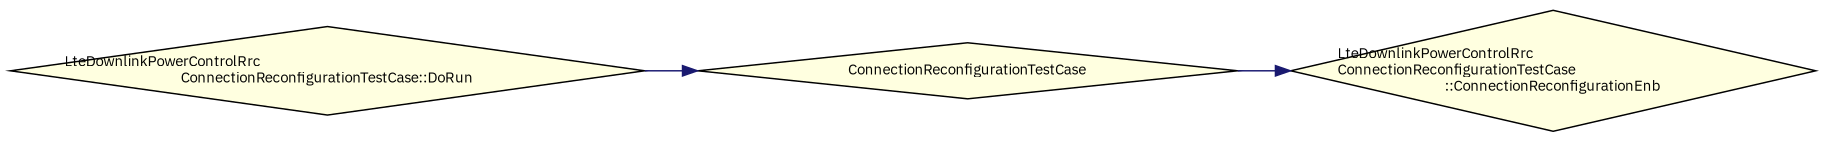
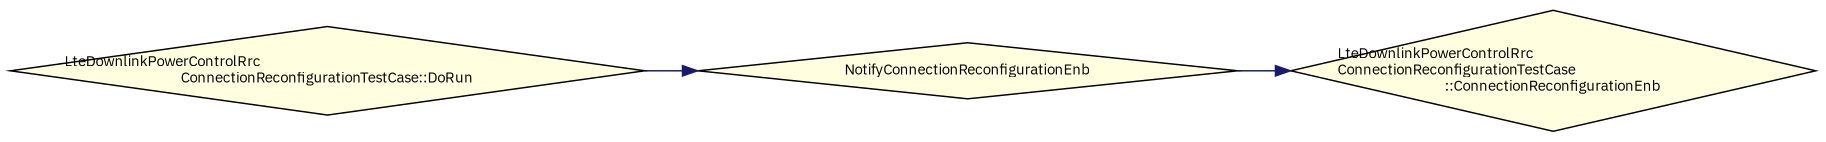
node "ConnectionReconfigurationTestCase": label "ConnectionReconfigurationTestCase" -> "NotifyConnectionReconfigurationEnb"
